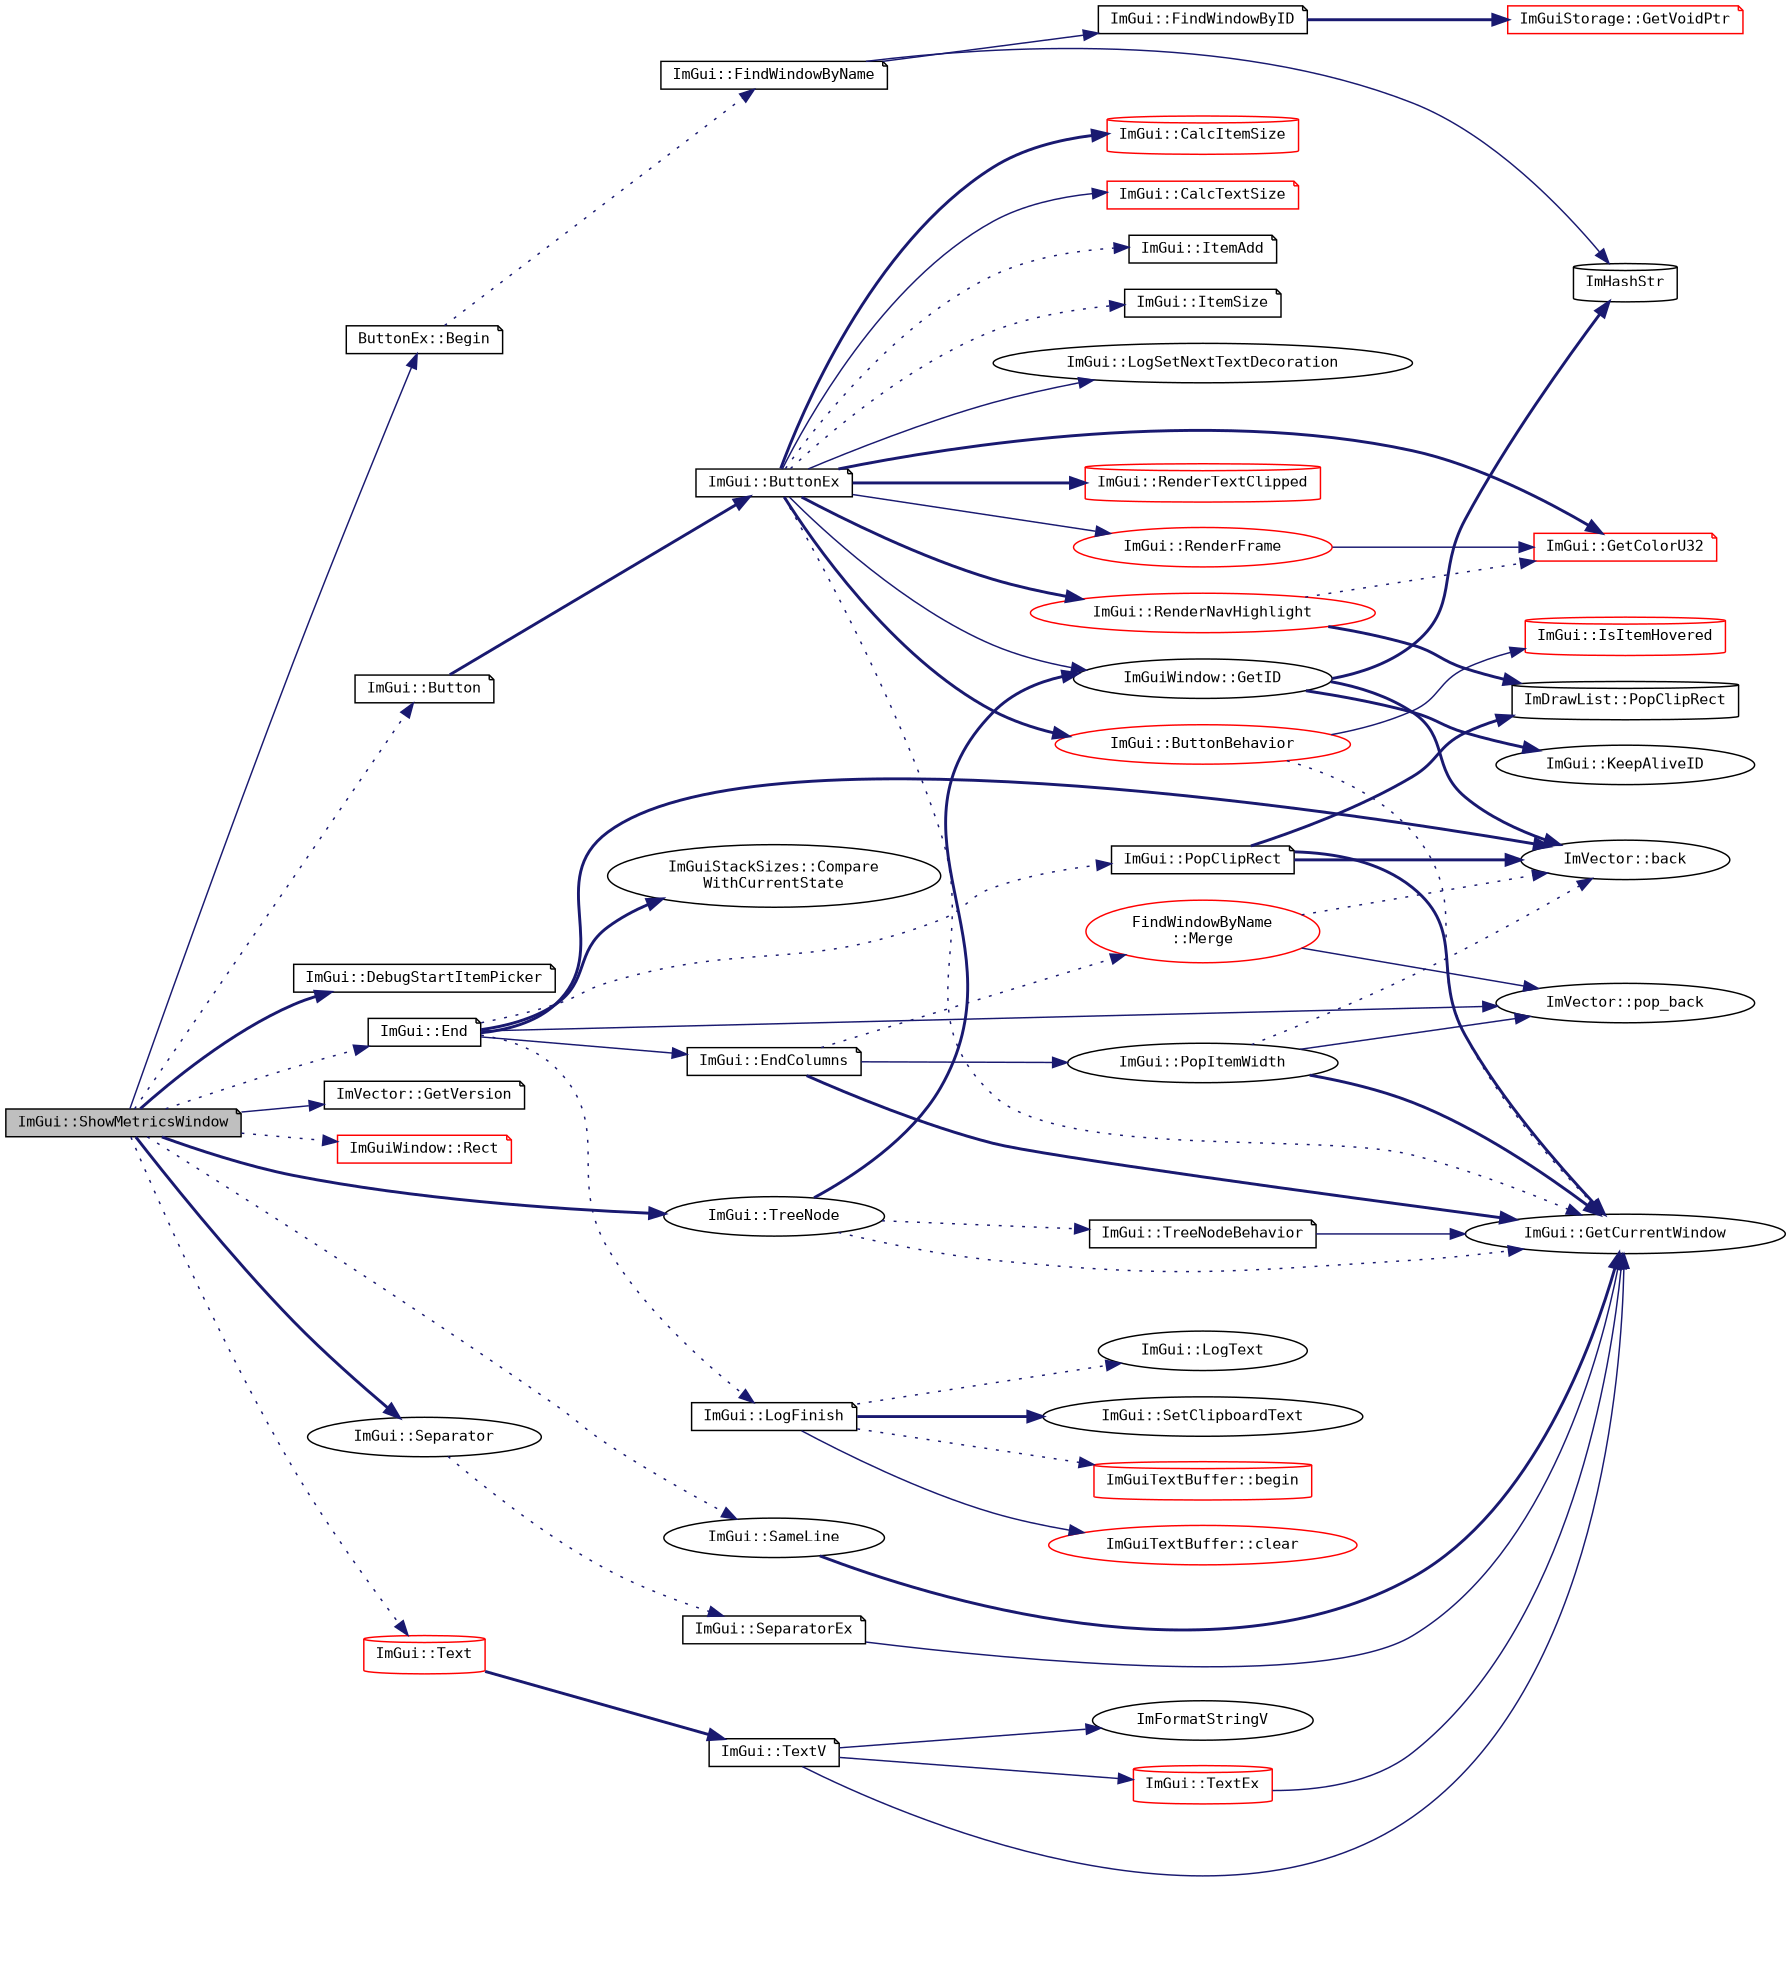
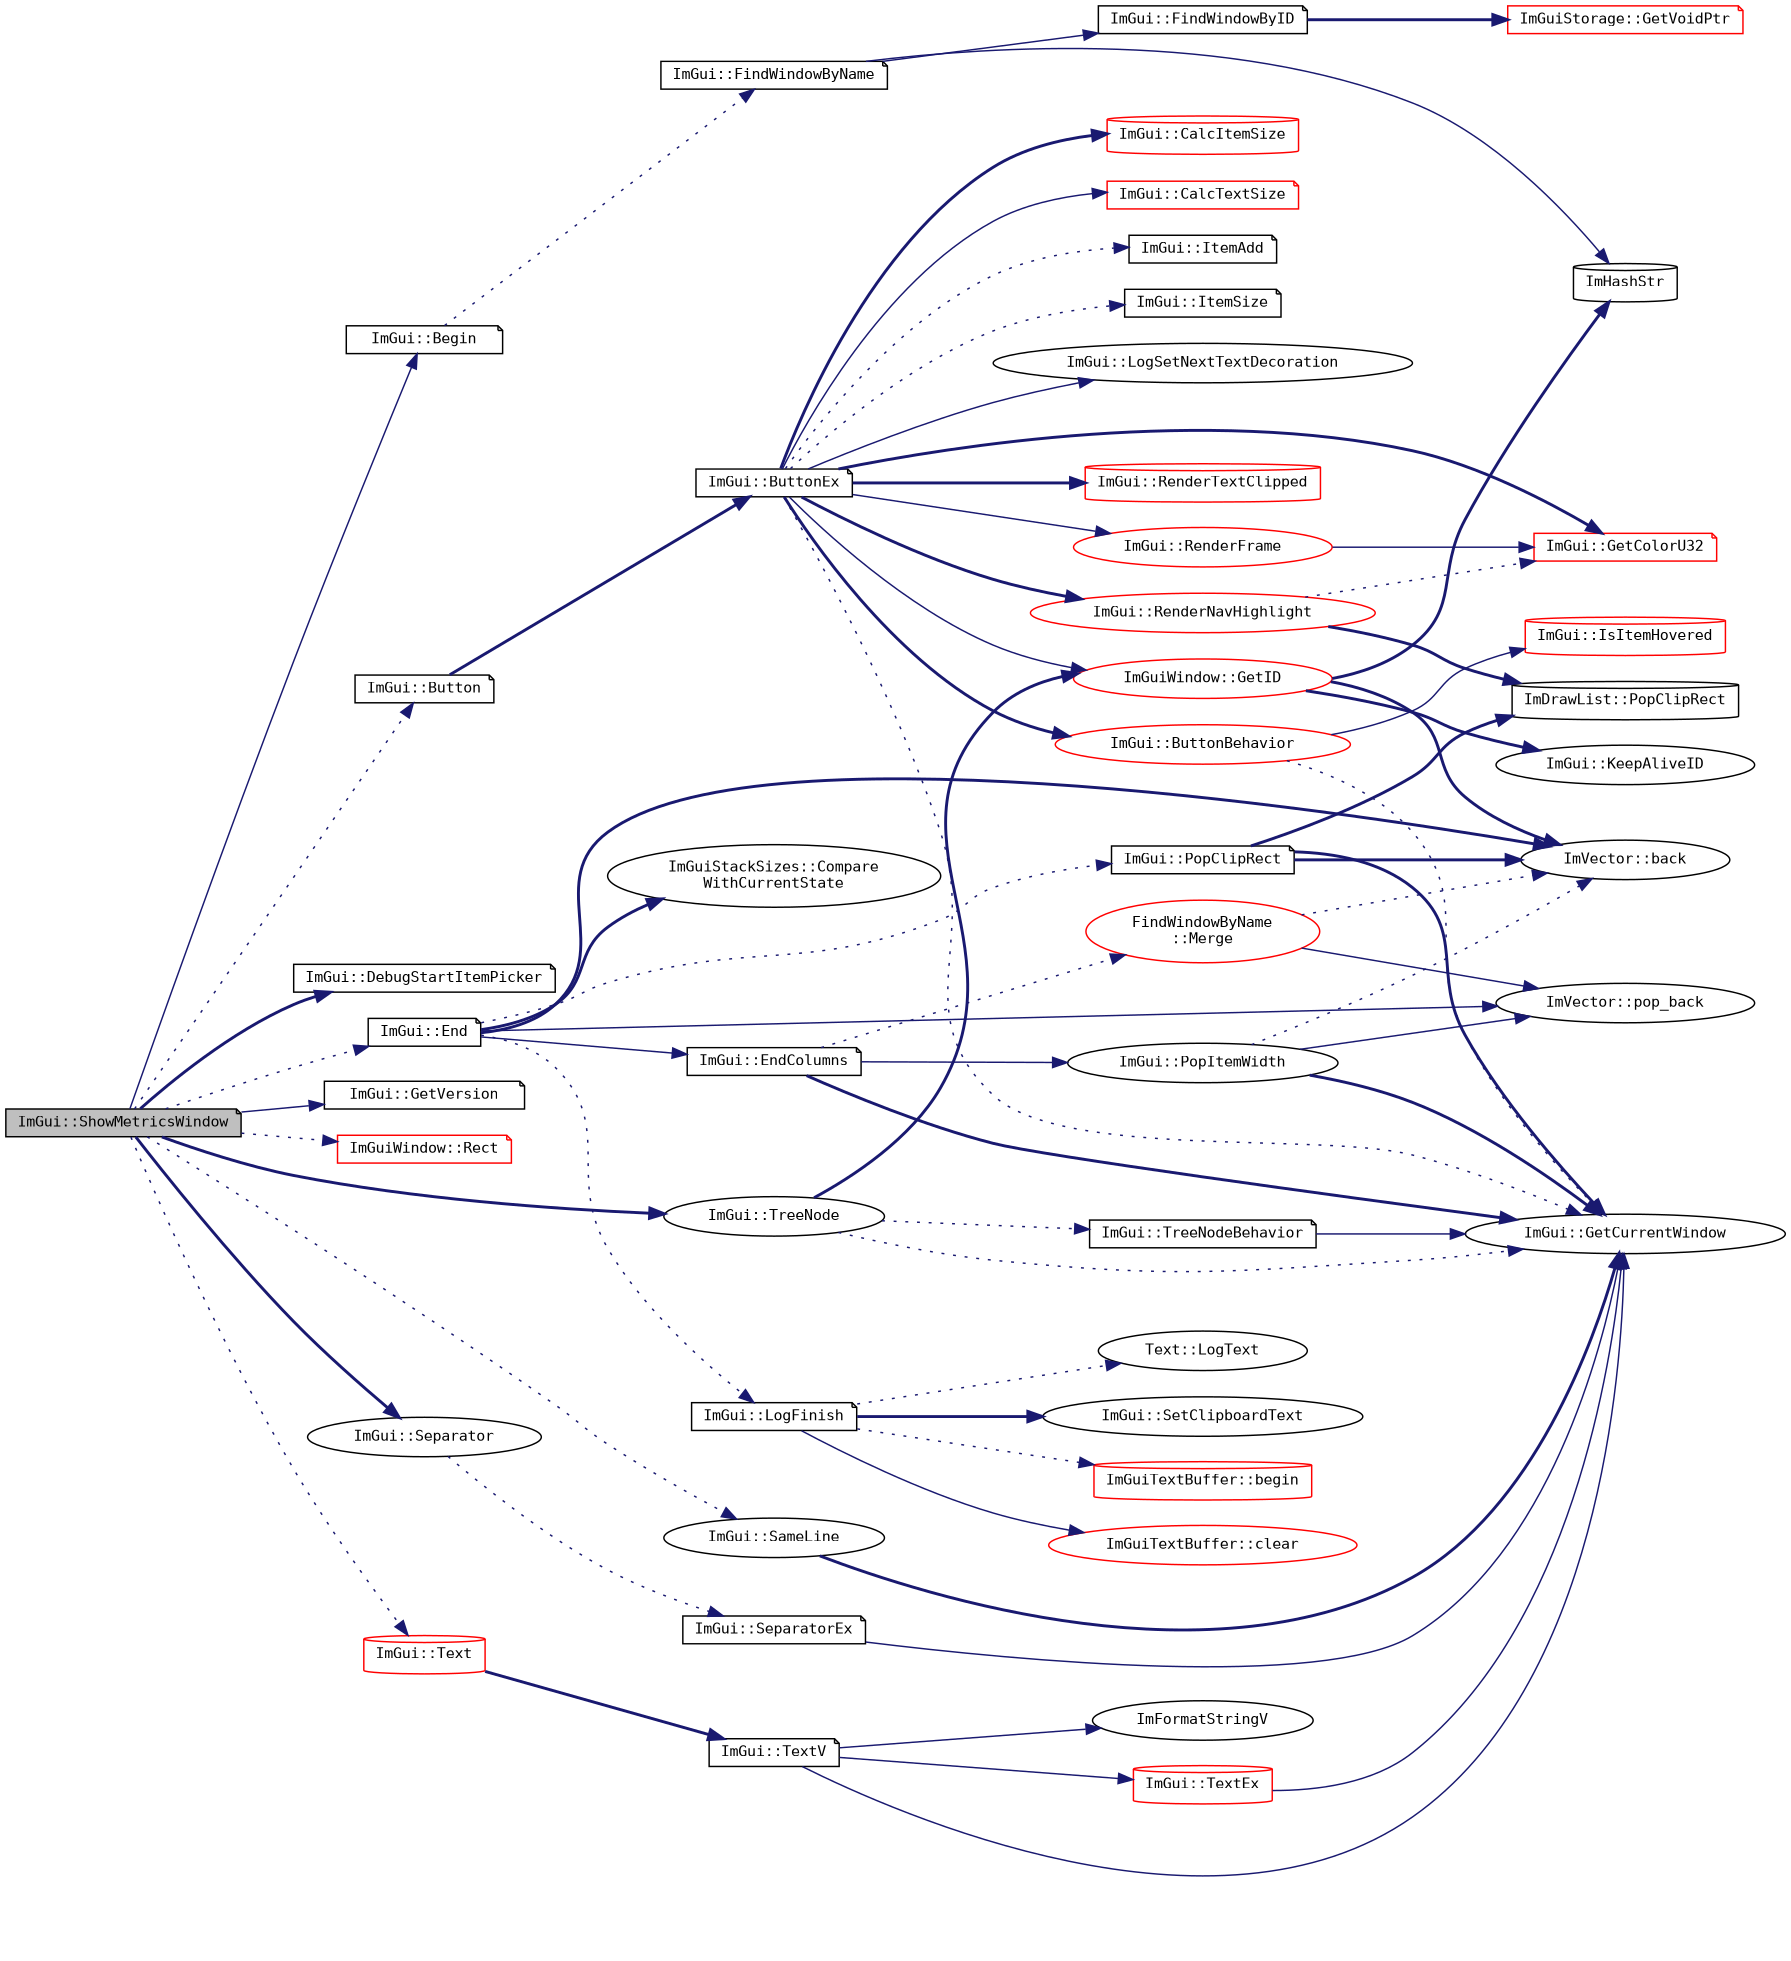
node "ButtonEx::Begin": label "ButtonEx::Begin" -> "ImGui::Begin"
node "ImGuiWindow::GetID": color black -> red
node "ImVector::GetVersion": label "ImVector::GetVersion" -> "ImGui::GetVersion"
node "ImGui::LogText": label "ImGui::LogText" -> "Text::LogText"
